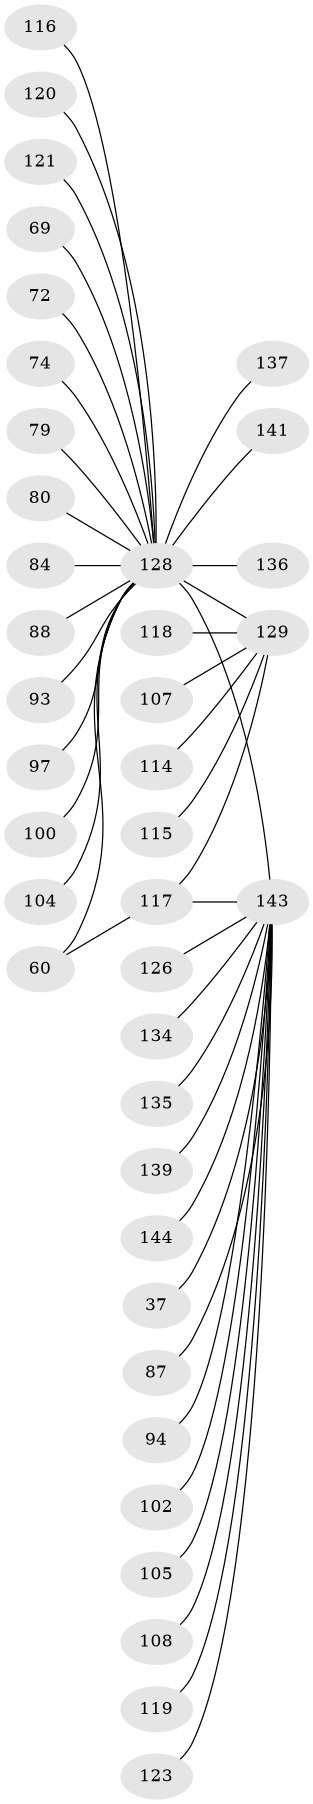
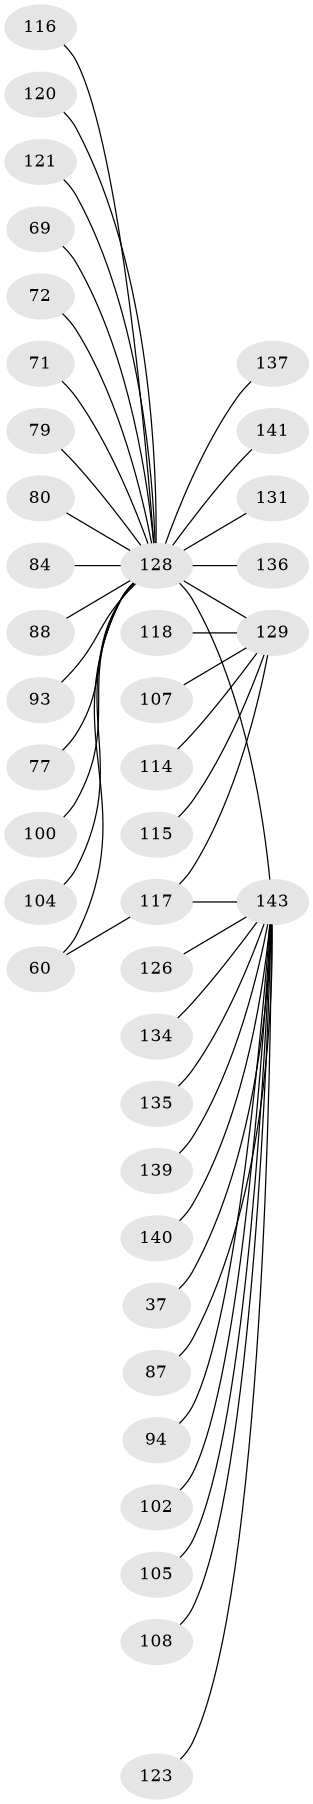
node "74": label "74" -> "71"
node "131": added
node "97": label "97" -> "77"
node "144": label "144" -> "140"
node "119": removed
